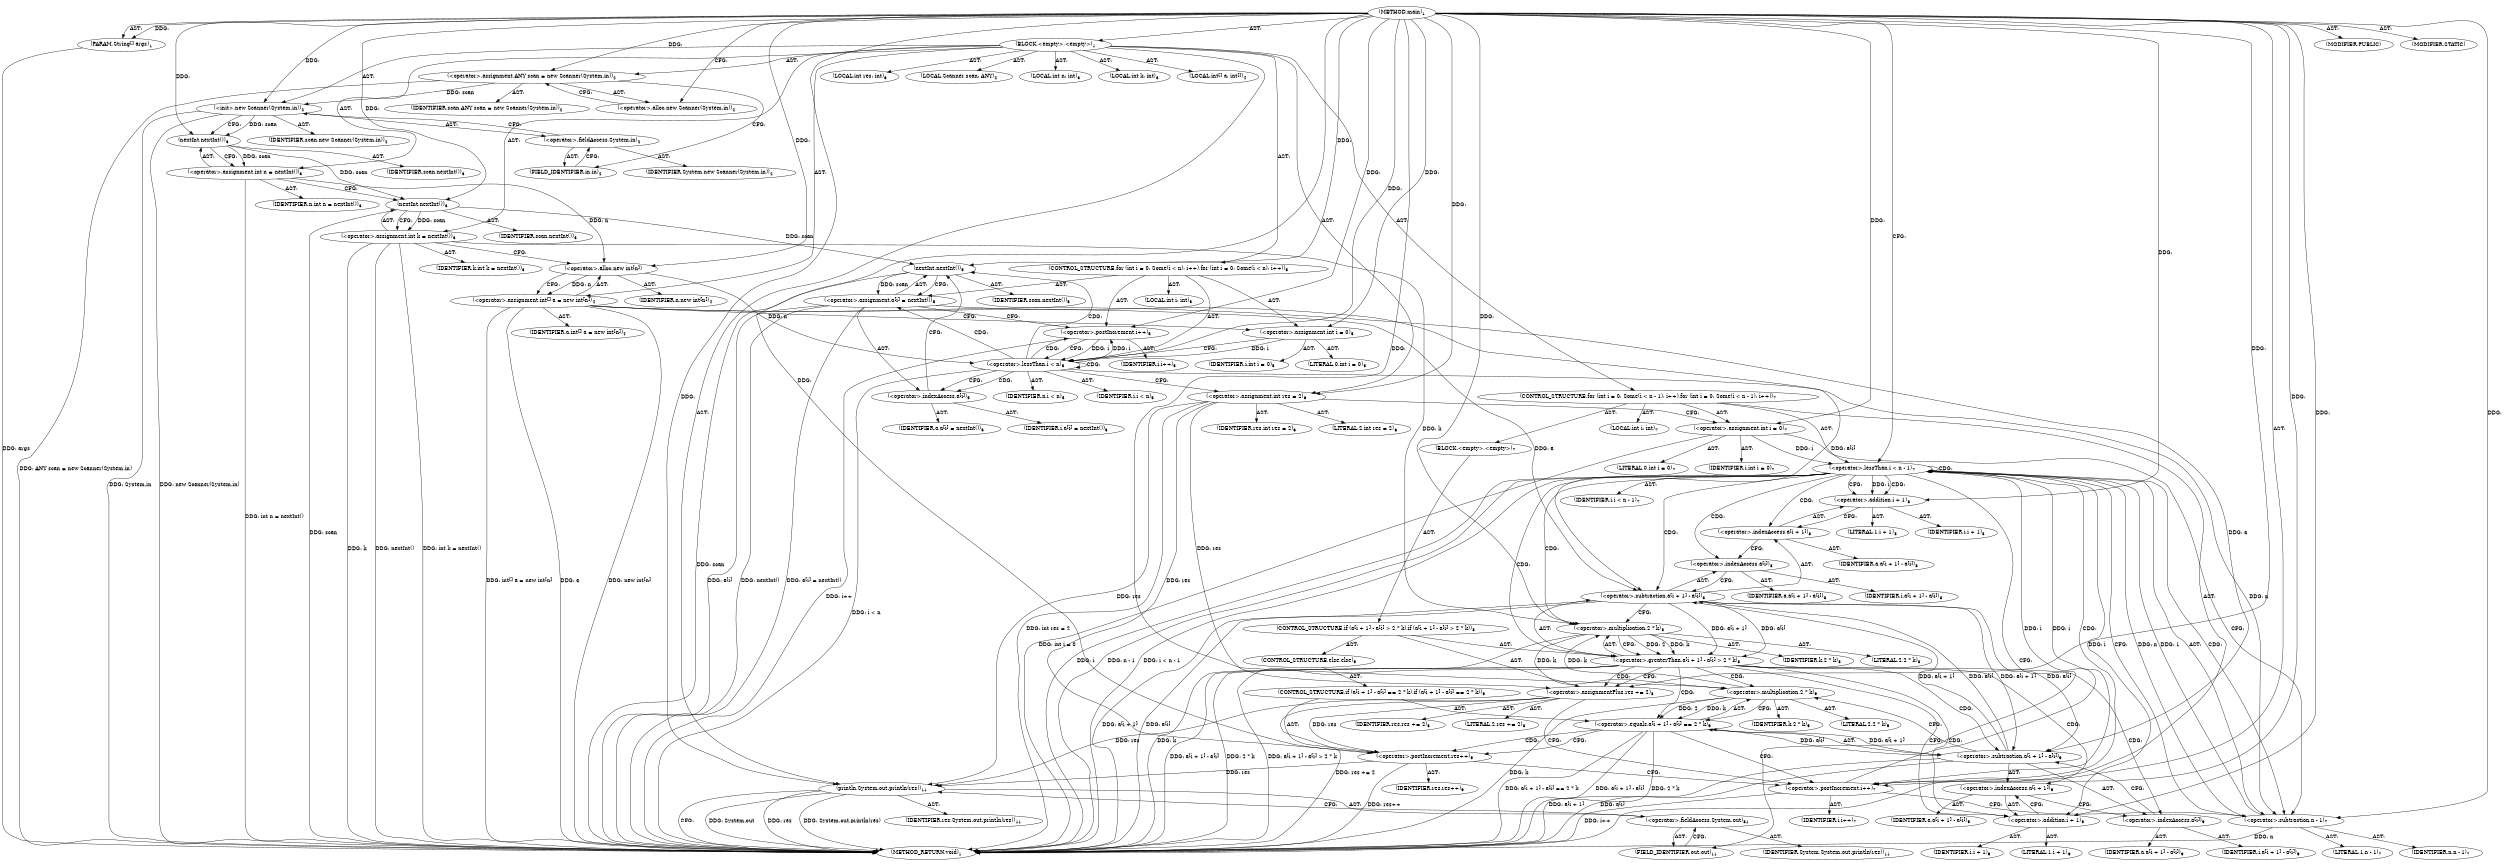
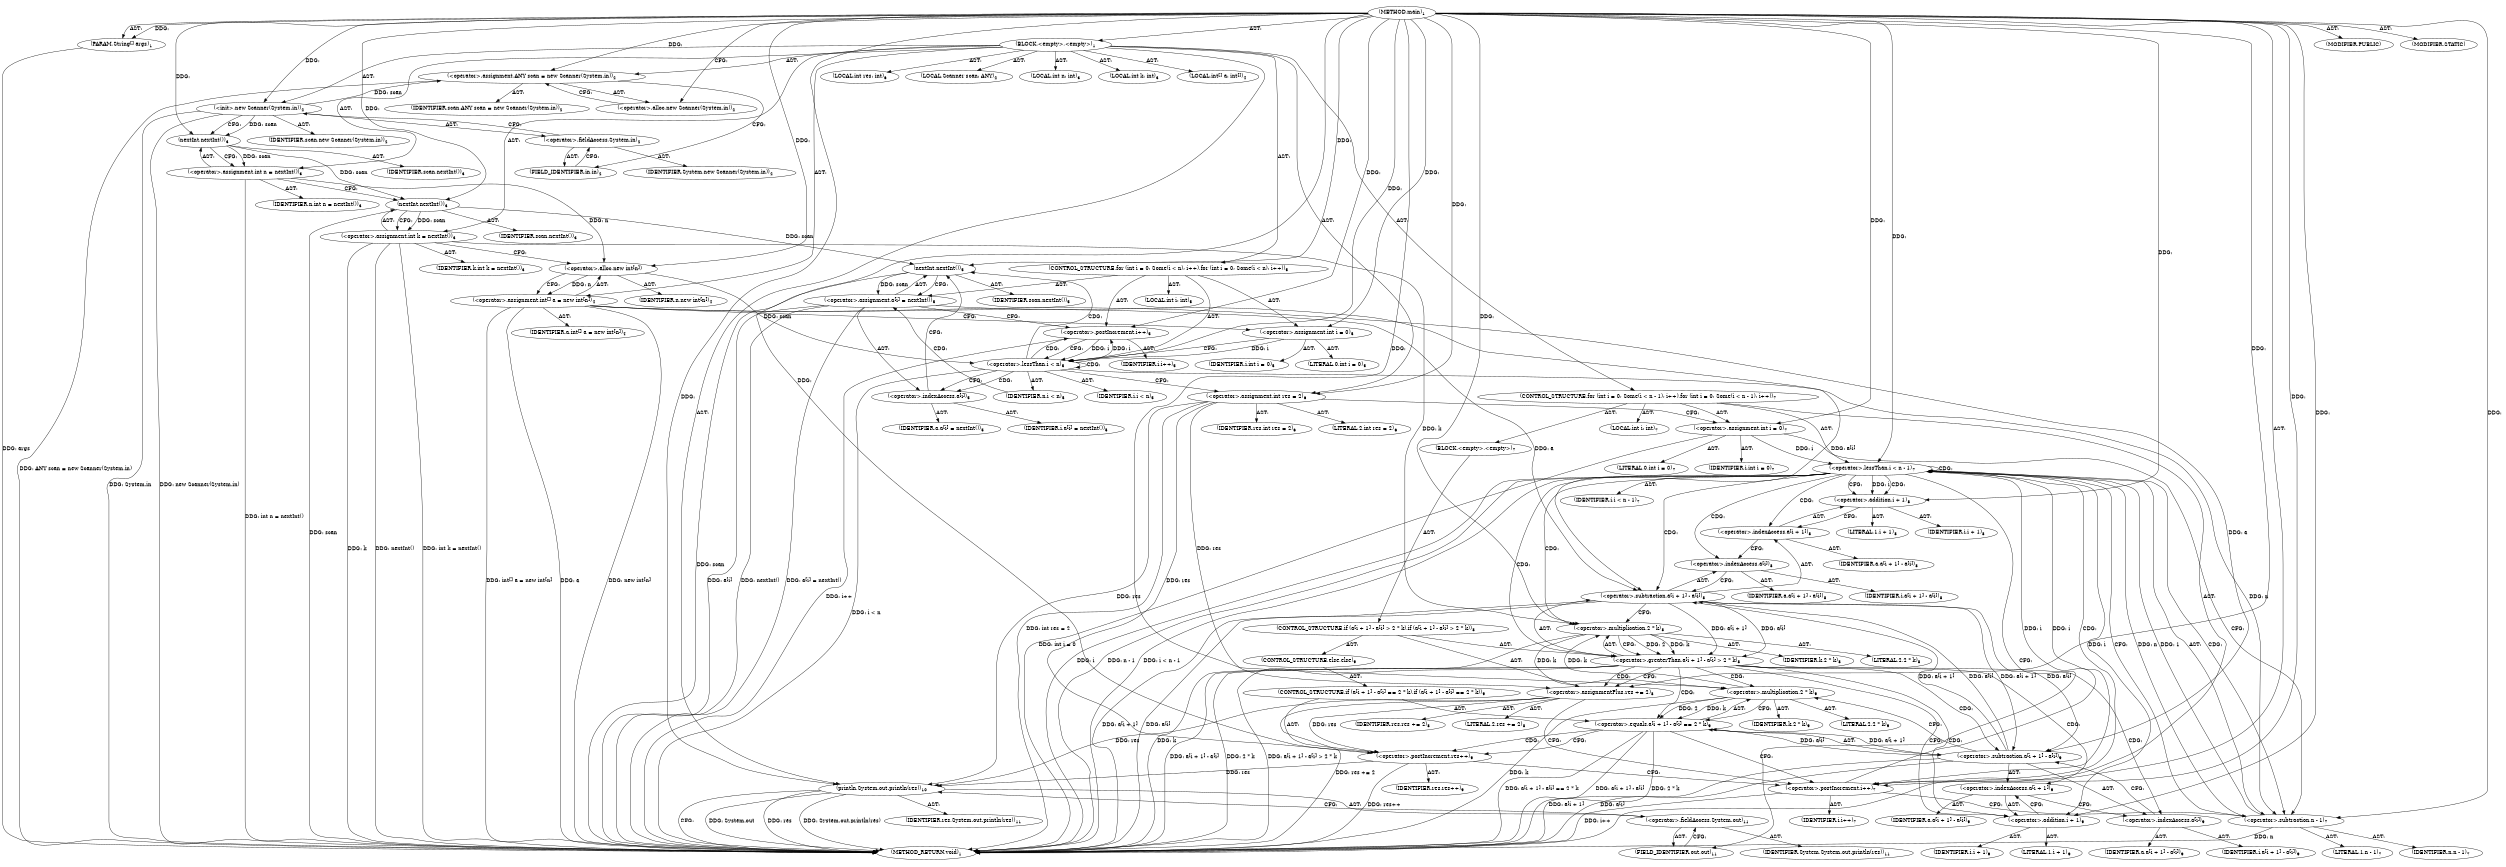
edge "(<operator>.assignment,ANY scan = new Scanner(System.in))" -> "(<init>,new Scanner(System.in))": reversed
edge "(METHOD,main)" -> "(<operator>.lessThan,i < n - 1)": label "CFG: " -> "DDG: "
edge "(<operator>.alloc,new int[n])" -> "(<operator>.lessThan,i < n)": label "DDG: n" -> "DDG: scan"
edge "(<operator>.lessThan,i < n)" -> "(<operator>.assignment,a[i] = nextInt())": now "(IDENTIFIER,n,i < n)" -> "(<operator>.assignment,a[i] = nextInt())"
node "(println,System.out.println(res))": text "11" -> "10"
node "(<operator>.fieldAccess,System.out)": text "81" -> "11"
